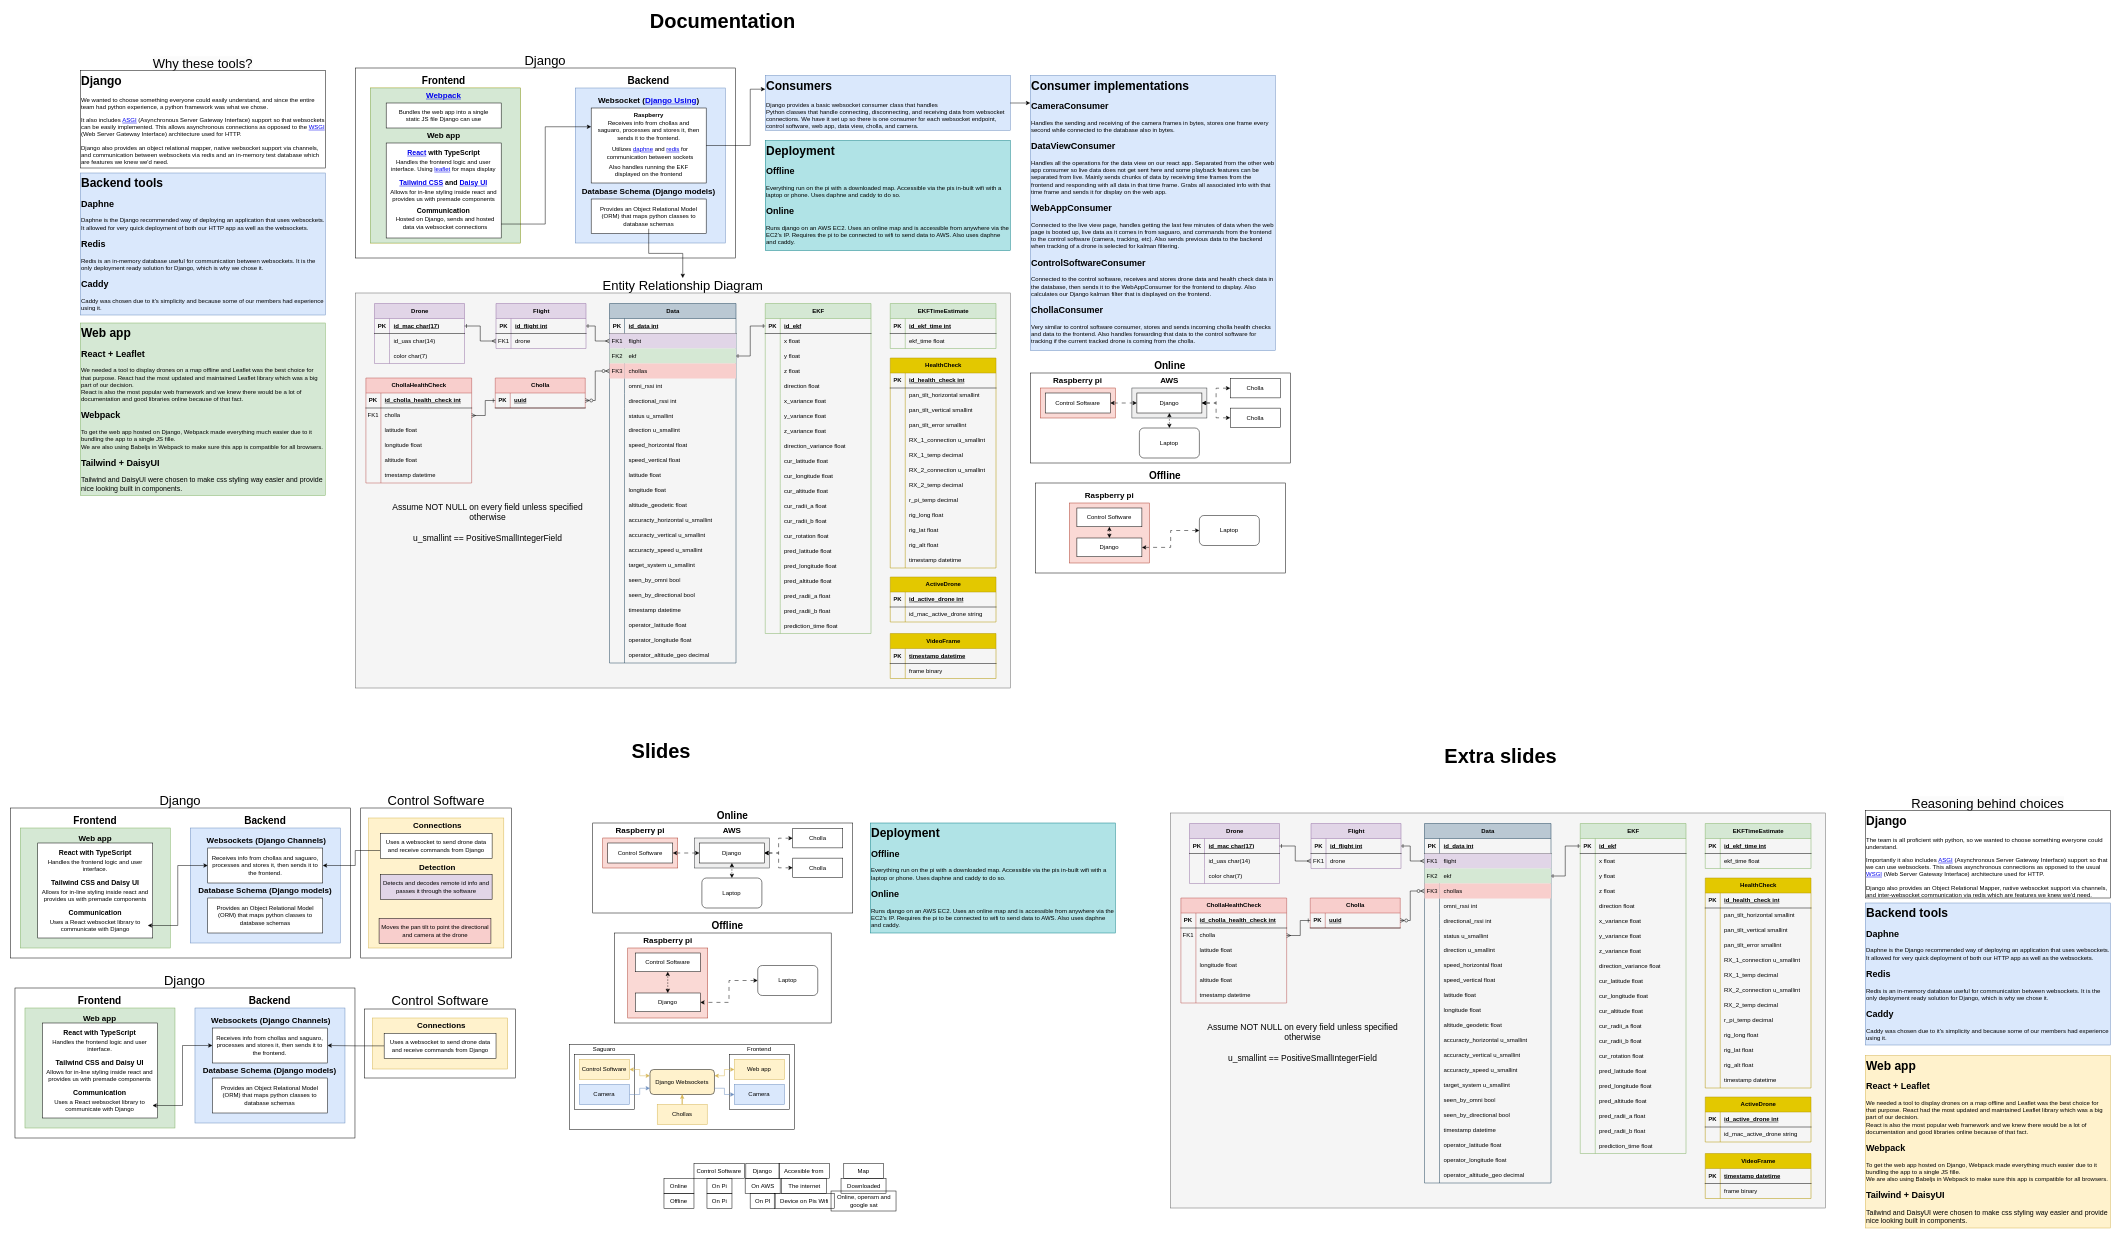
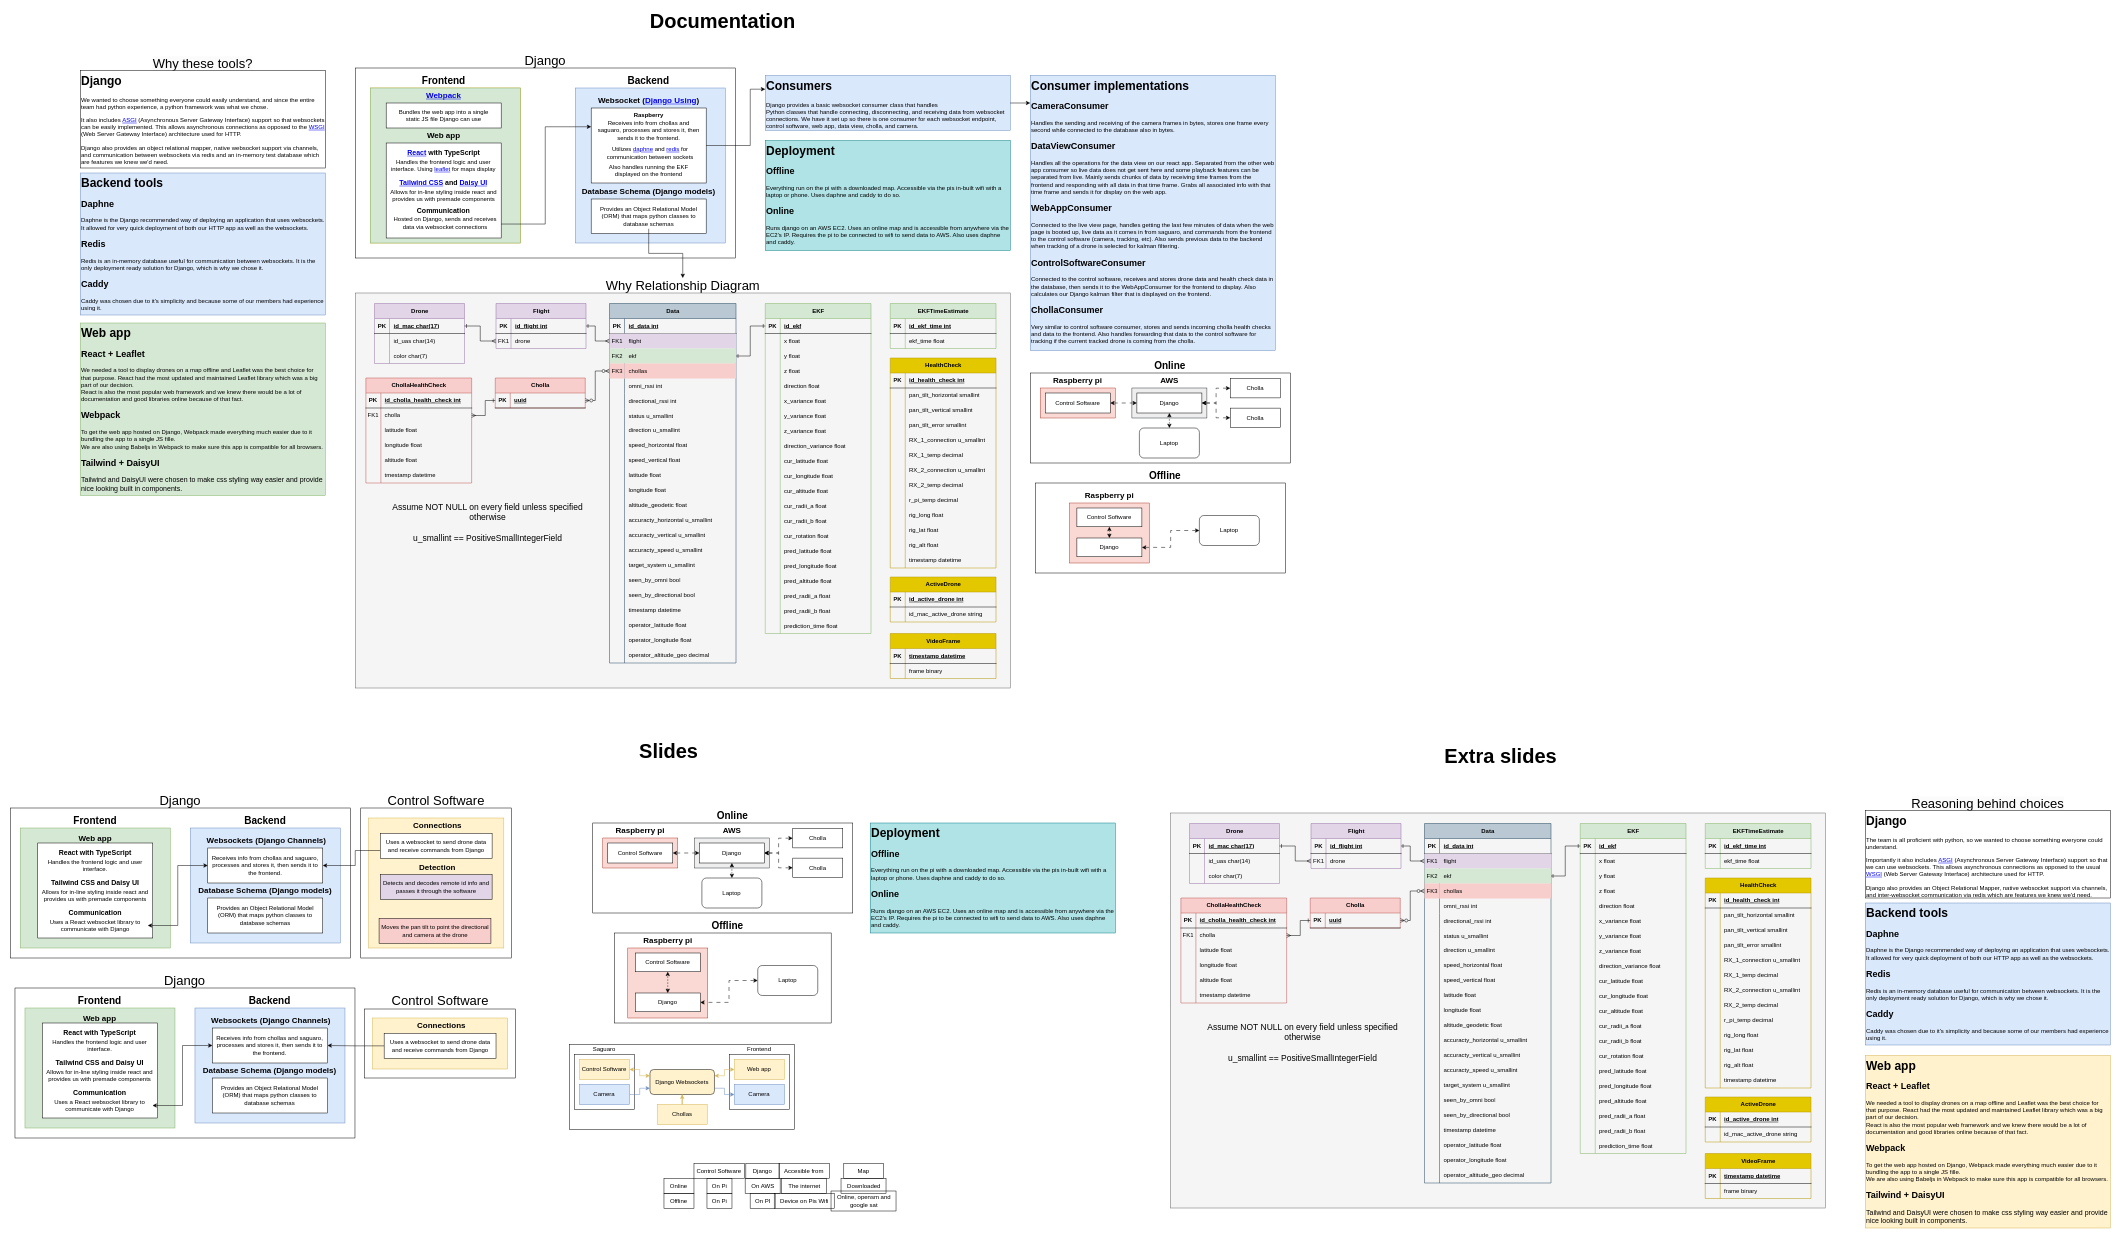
node "Hosted on Django, sends and hosted data via websocket connections": label "Hosted on Django, sends and hosted data via websocket connections" -> "Hosted on Django, sends and receives data via websocket connections"
node "Entity Relationship Diagram": label "Entity Relationship Diagram" -> "Why Relationship Diagram"
node "Slides": moved (661, 750) -> (669, 750)
